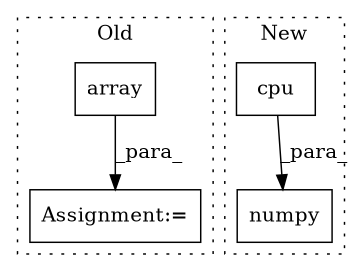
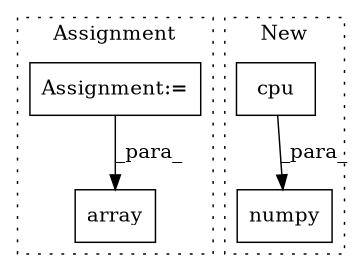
cluster "Old": label "Old" -> "Assignment"
edge "array" -> "Assignment:=": reversed
